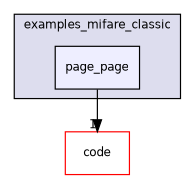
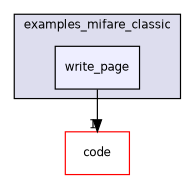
node "page_page": label "page_page" -> "write_page"
